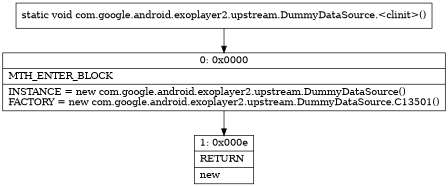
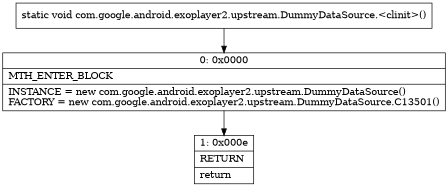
node "1: 0x000e": text "new" -> "return"
